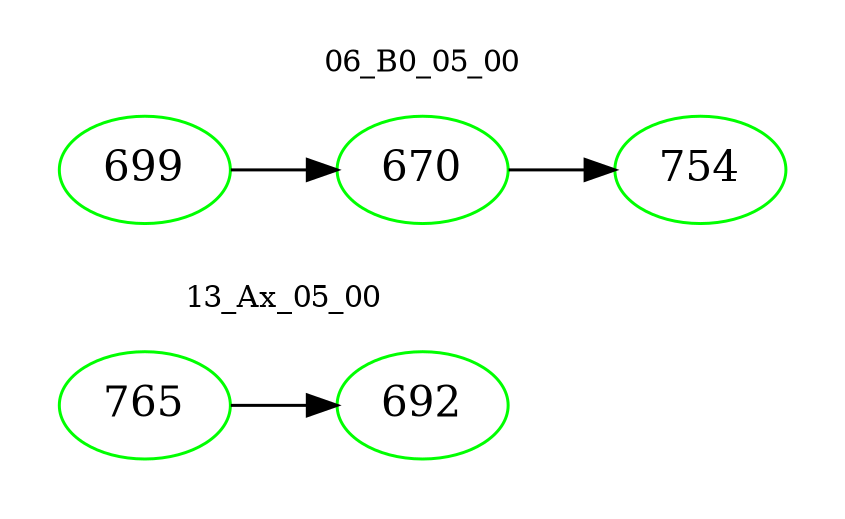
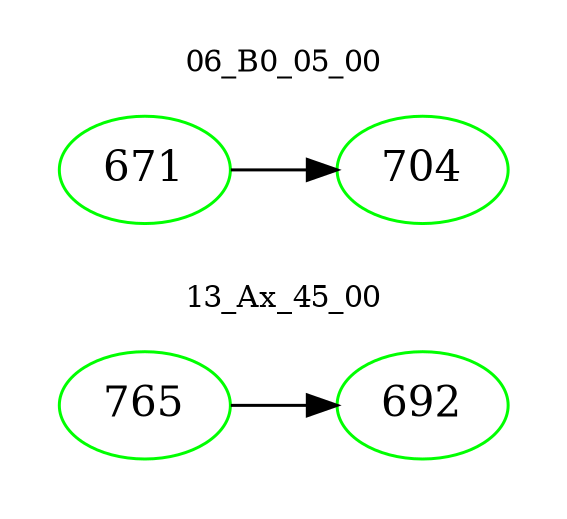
node "699": removed
node "670": label "670" -> "671"
node "754": label "754" -> "704"
cluster "13_Ax_05_00": label "13_Ax_05_00" -> "13_Ax_45_00"
